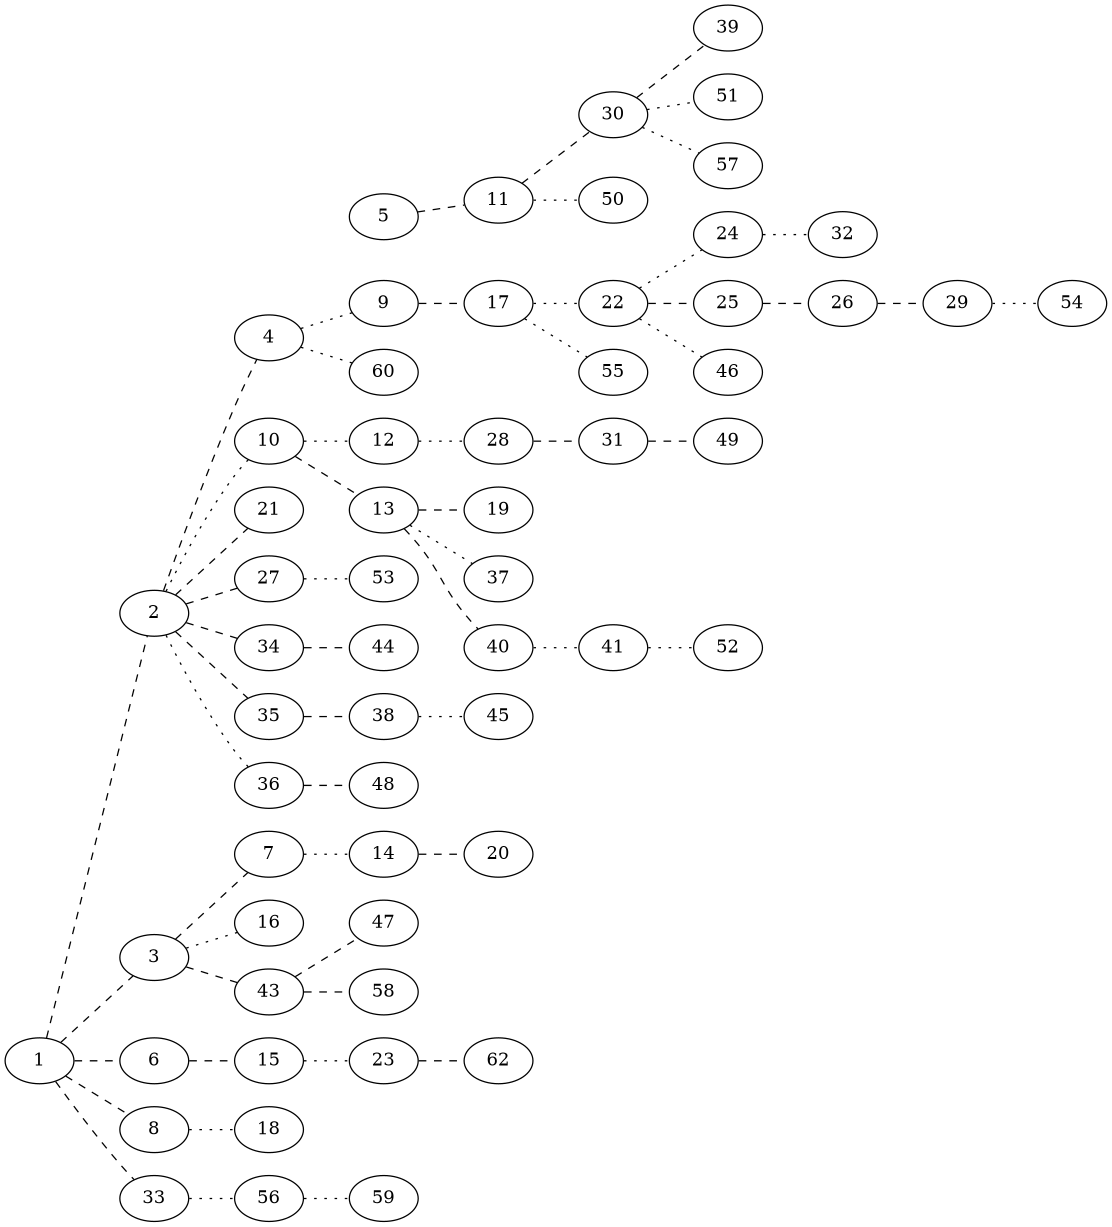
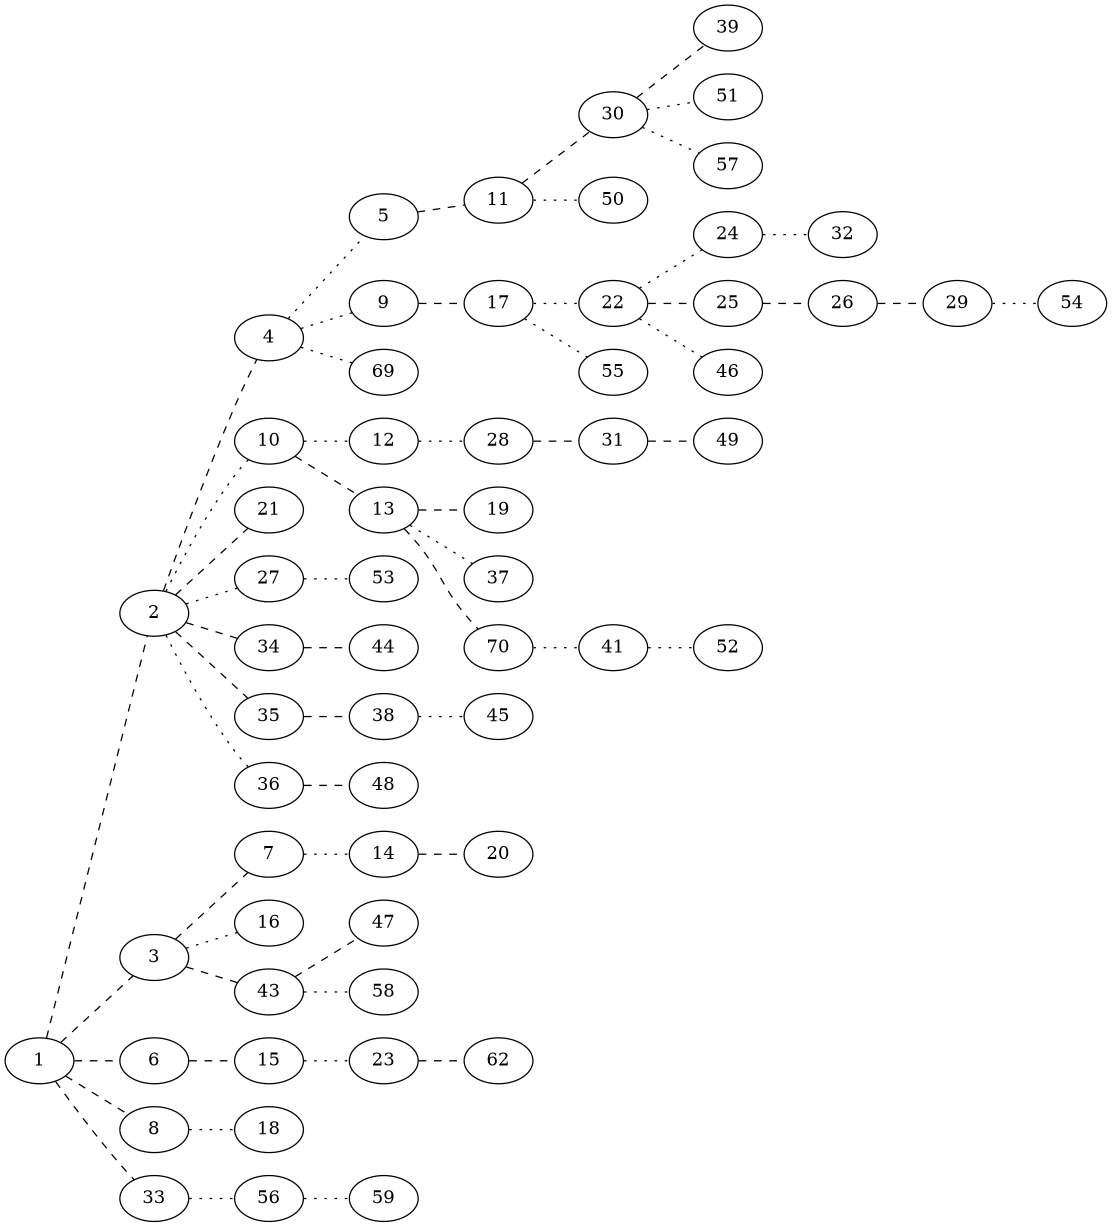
edge "5" -- "4": added
node "60": label "60" -> "69"
edge "27" -- "2": style dashed -> dotted
node "40": label "40" -> "70"
edge "43" -- "58": style dashed -> dotted
